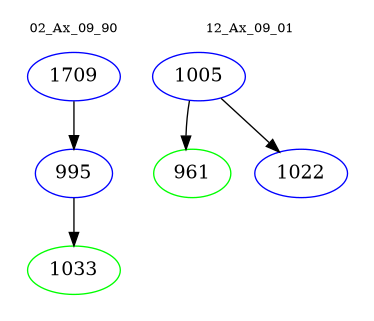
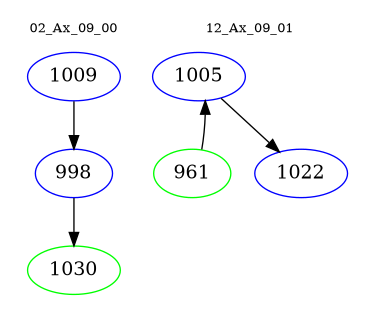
cluster "02_Ax_09_90": label "02_Ax_09_90" -> "02_Ax_09_00"
node "1709": label "1709" -> "1009"
edge "1005" -> "961": reversed
node "995": label "995" -> "998"
node "1033": label "1033" -> "1030"
